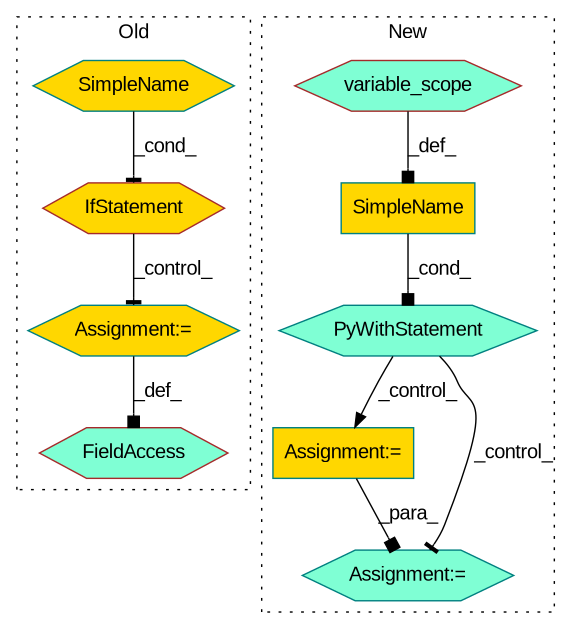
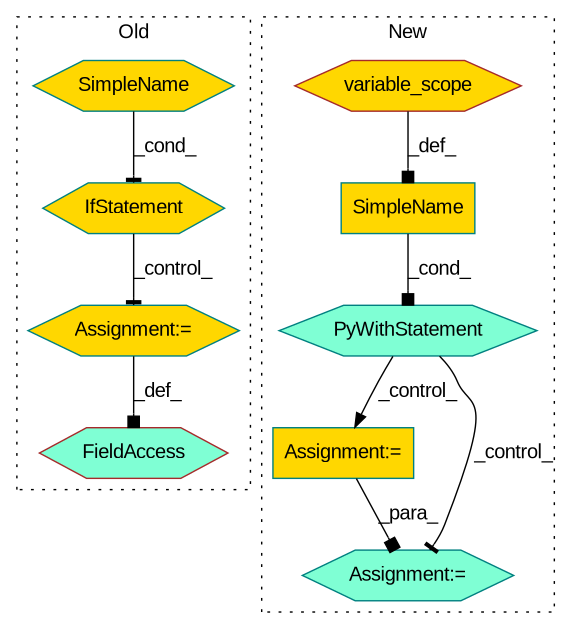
node "variable_scope": fillcolor aquamarine -> gold
node "IfStatement": color brown -> teal
